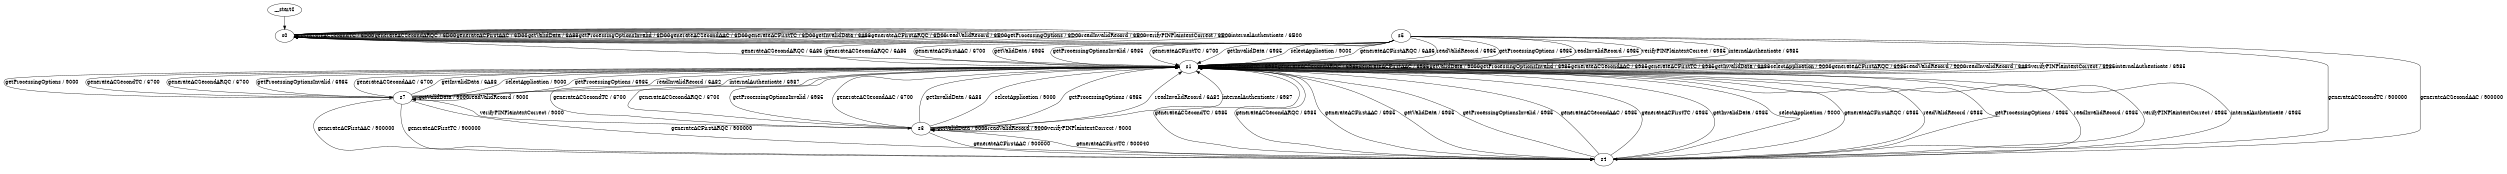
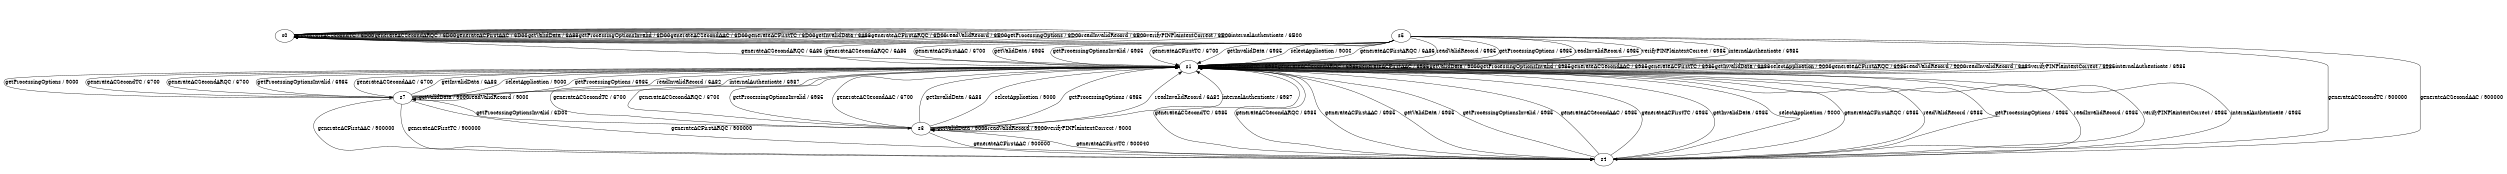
node "__start0": removed
edge "s7" -> "s3": label "verifyPINPlaintextCorrect / 9000" -> "getProcessingOptionsInvalid / 6D00"
